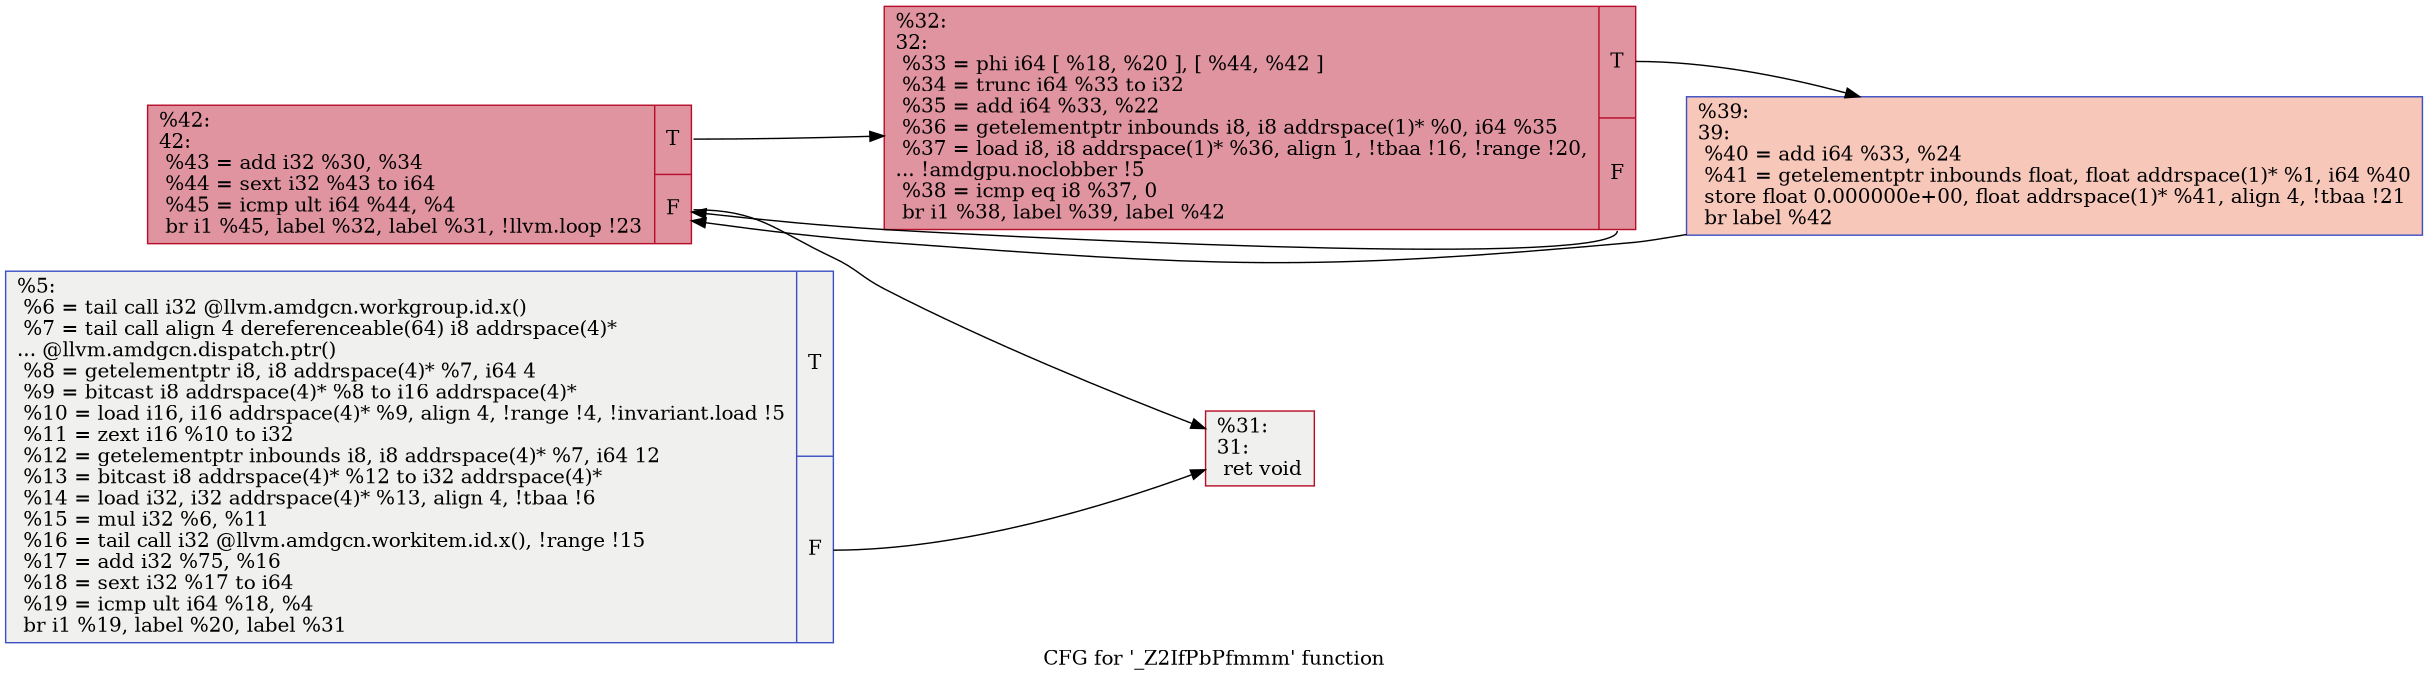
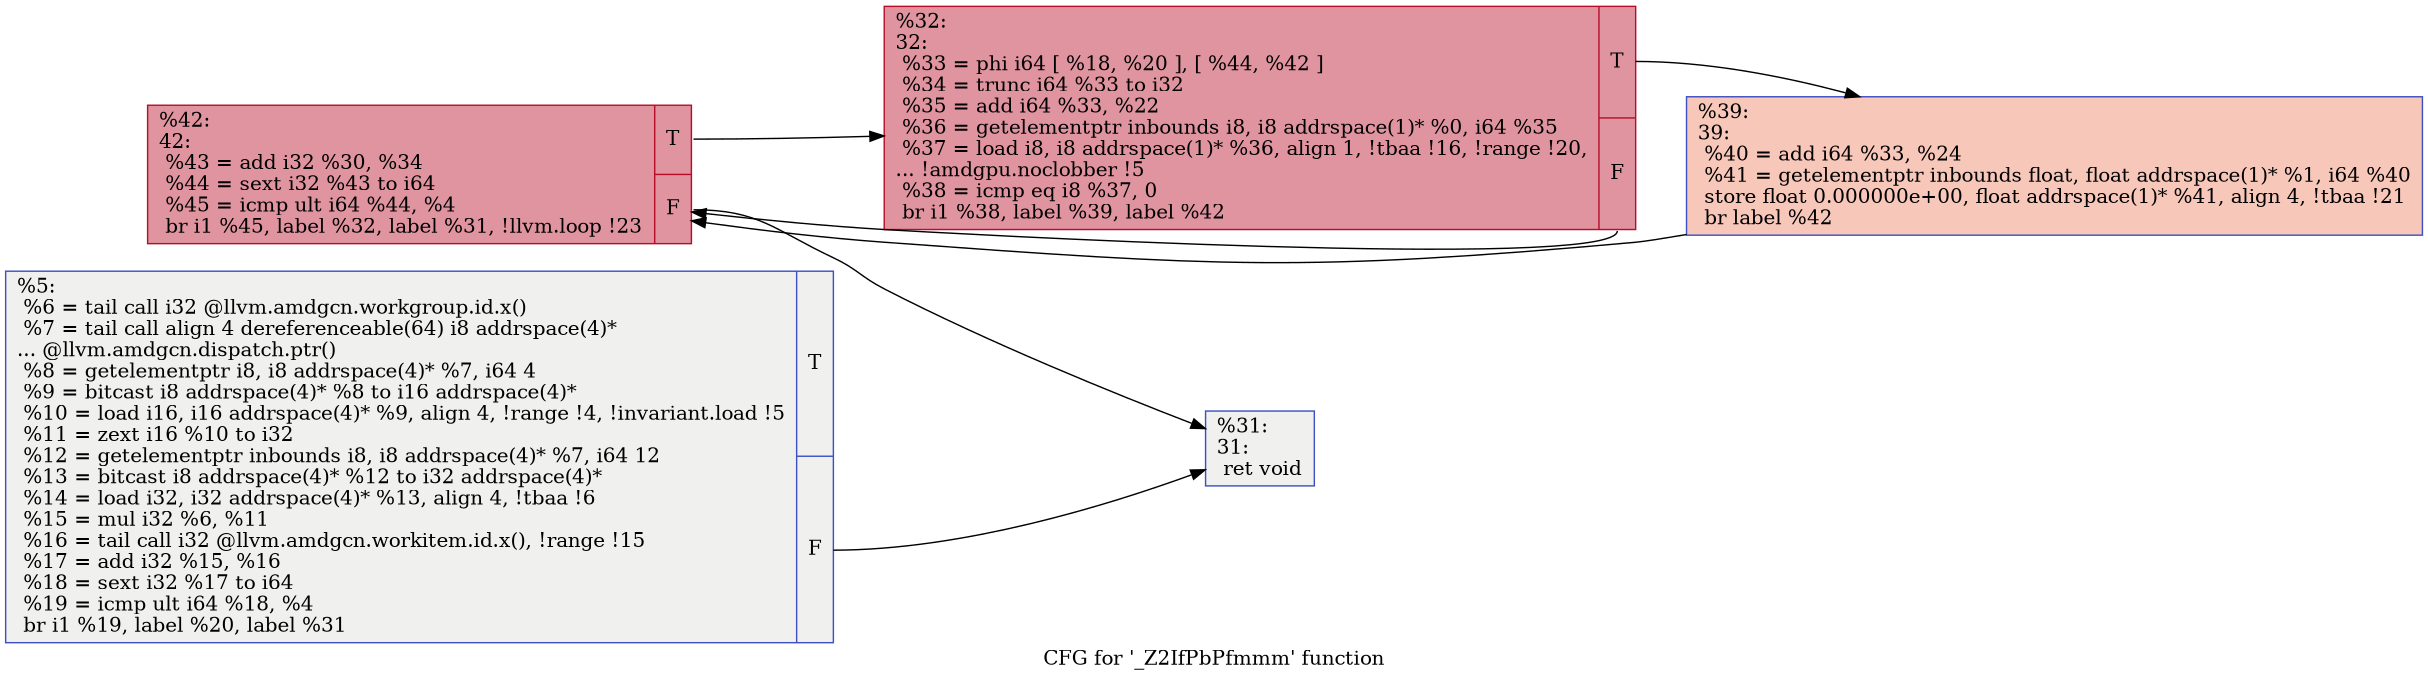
node "%31:": color #b70d28ff -> #3d50c3ff
node "%5:": text "%17 = add i32 %75, %16" -> "%17 = add i32 %15, %16"
